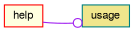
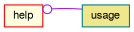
edge "help" -> "usage": reversed
